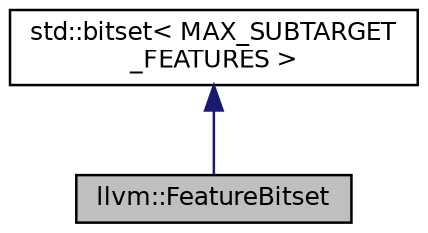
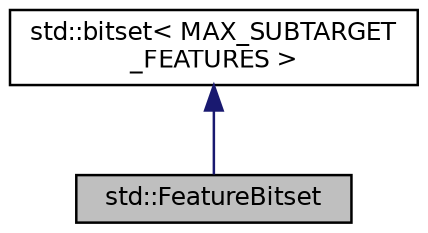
node "llvm::FeatureBitset": label "llvm::FeatureBitset" -> "std::FeatureBitset"
